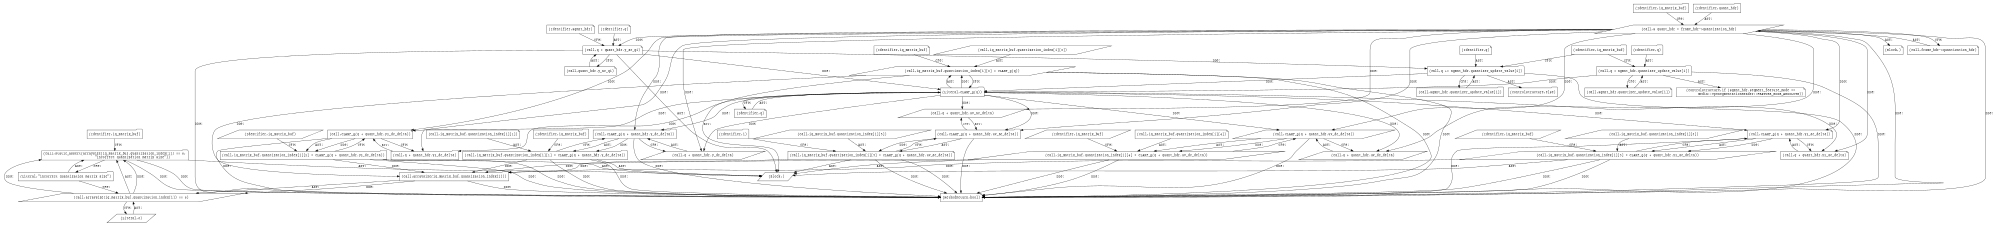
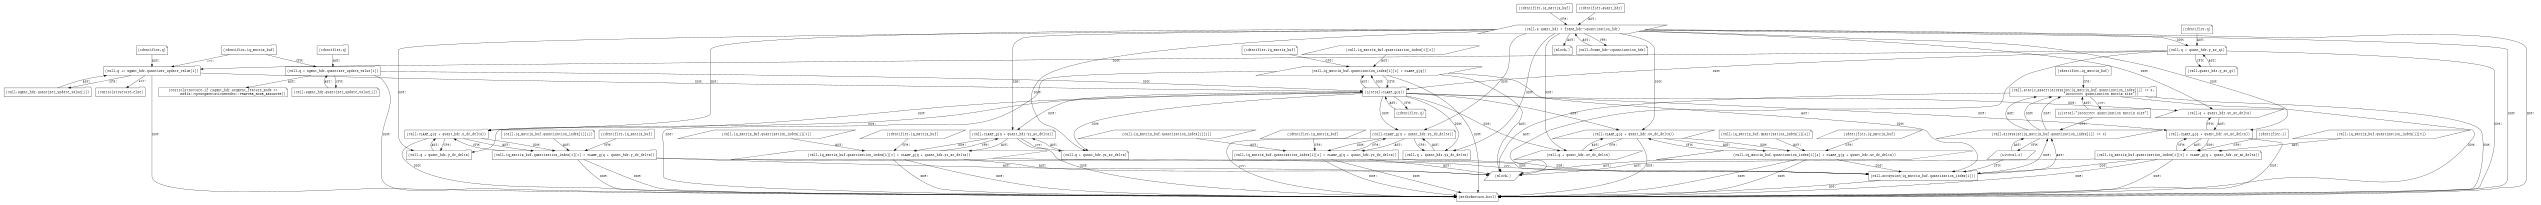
node "(Identifier,sgmnt_hdr)": removed
node "(Call,iq_matrix_buf.quantization_index[i][2])": added
node "(Call,q + quant_hdr.y_dc_delta)": shape parallelogram -> folder
edge "(Literal,6)" -> "(Call,arraysize(iq_matrix_buf.quantization_index[i]))": added, label "CFG:"
